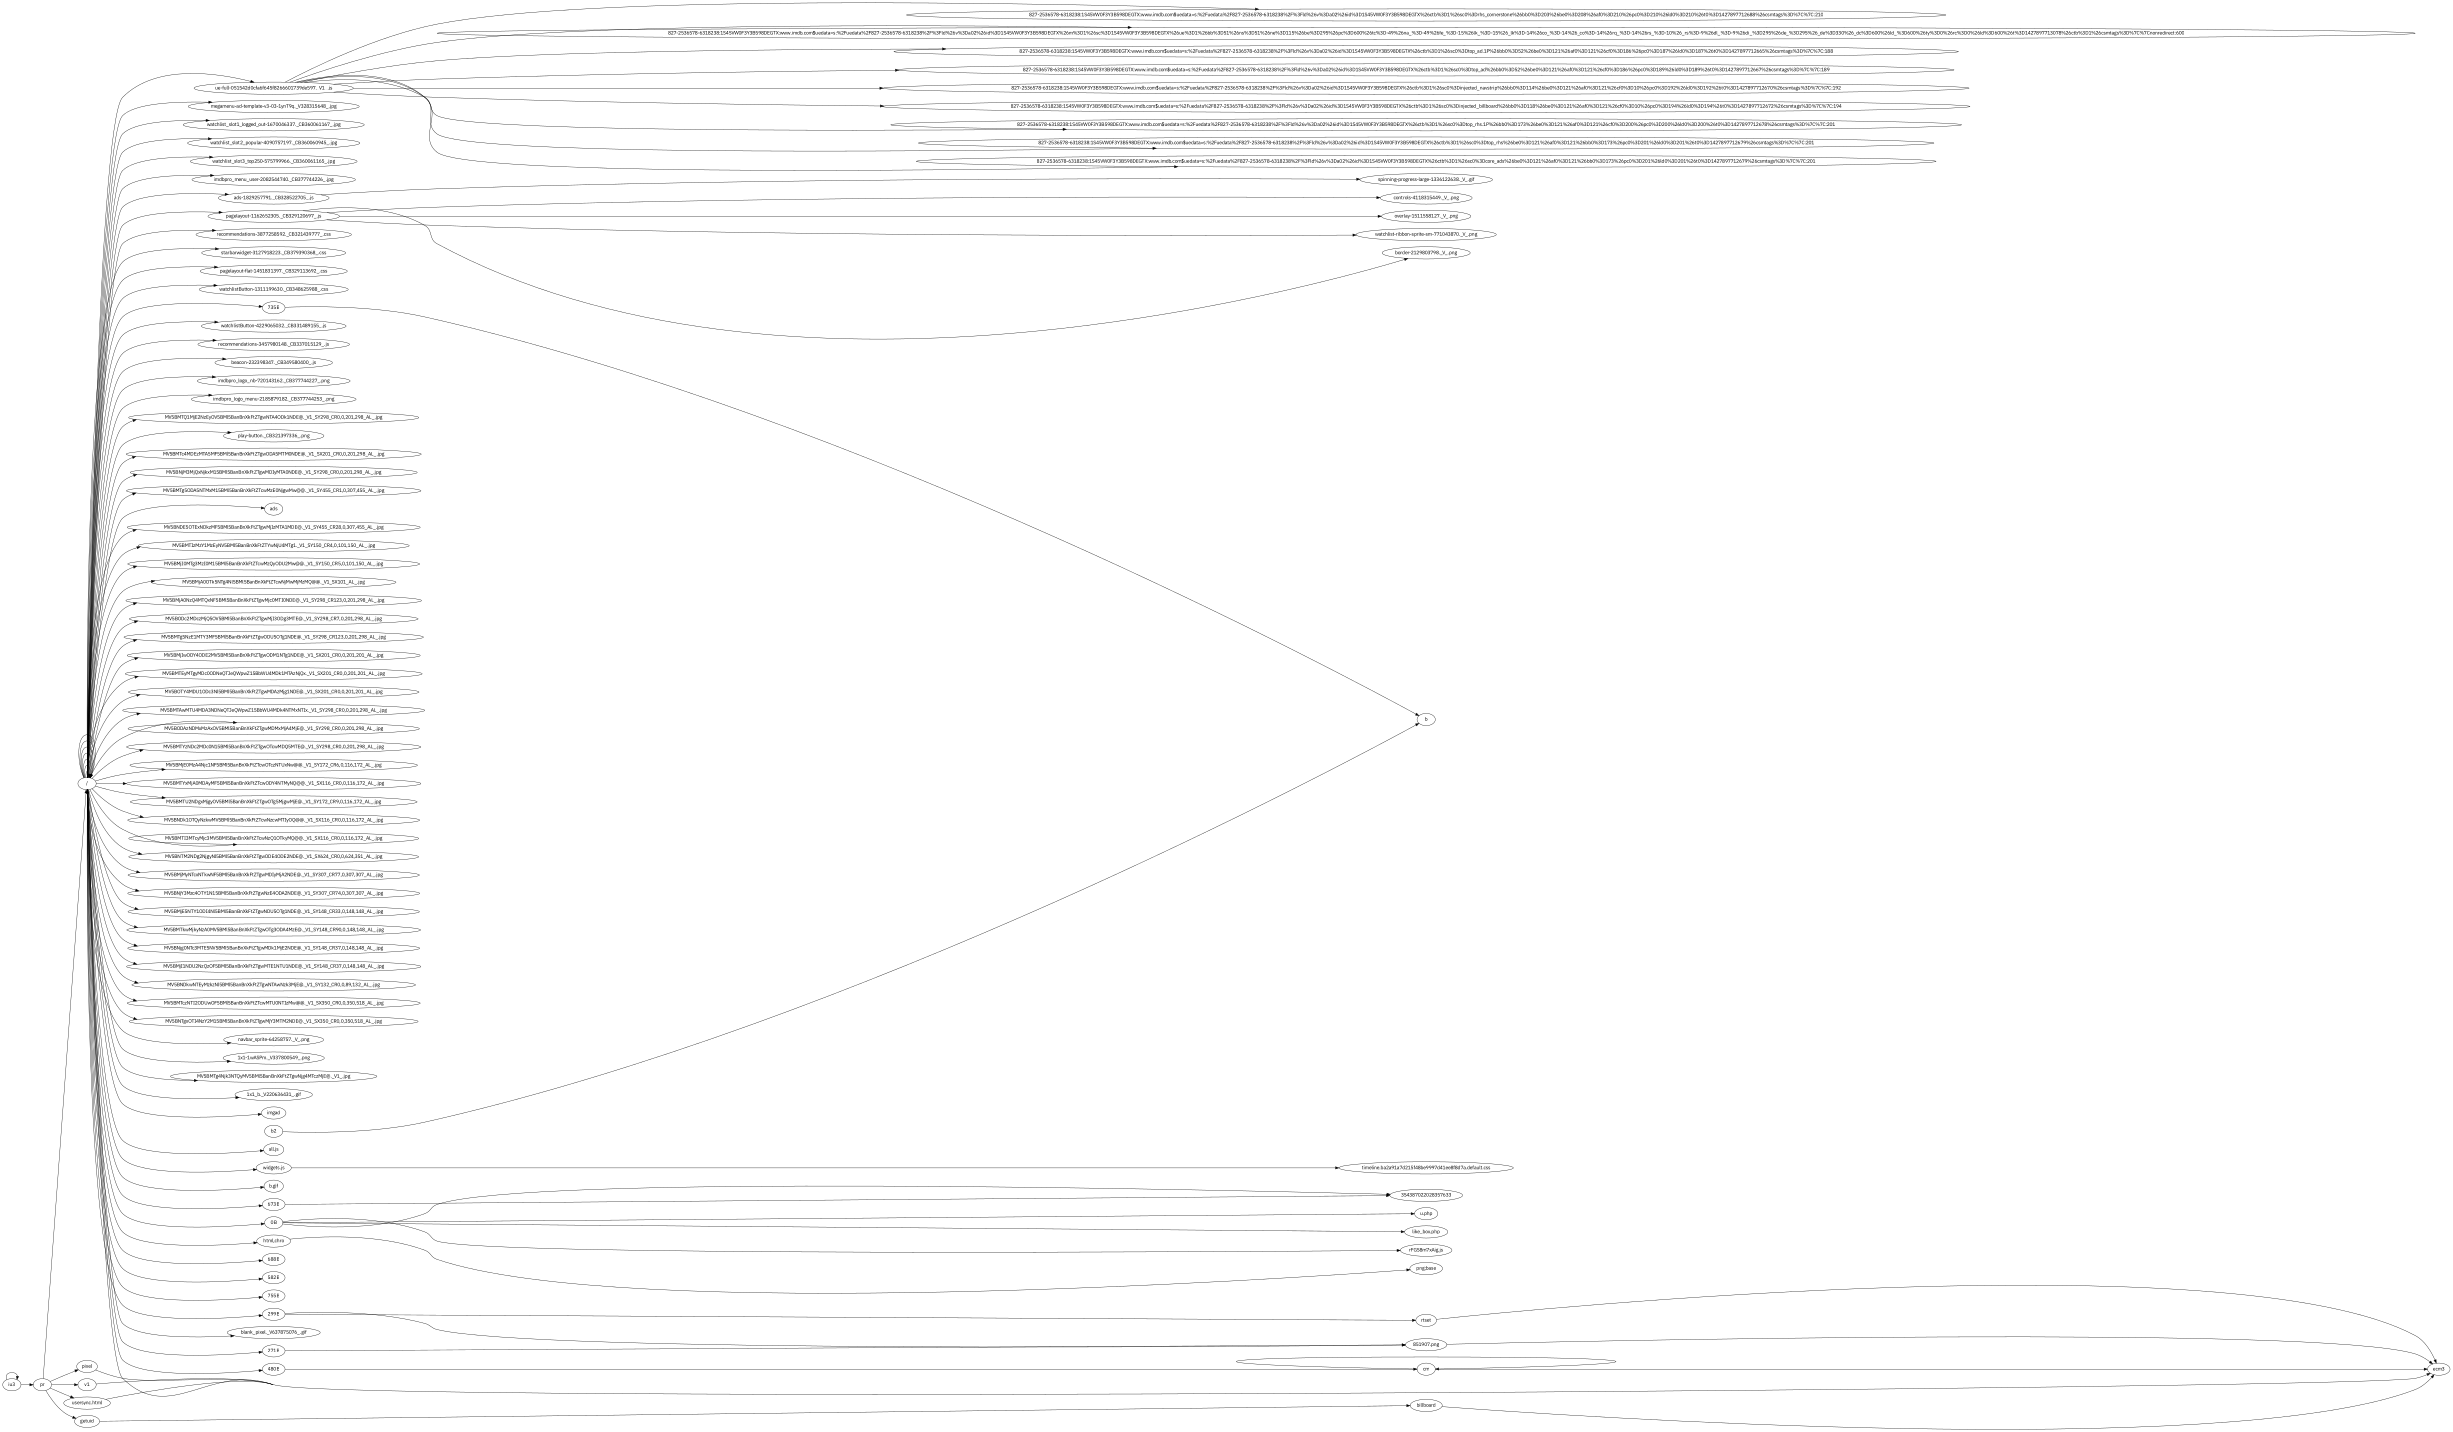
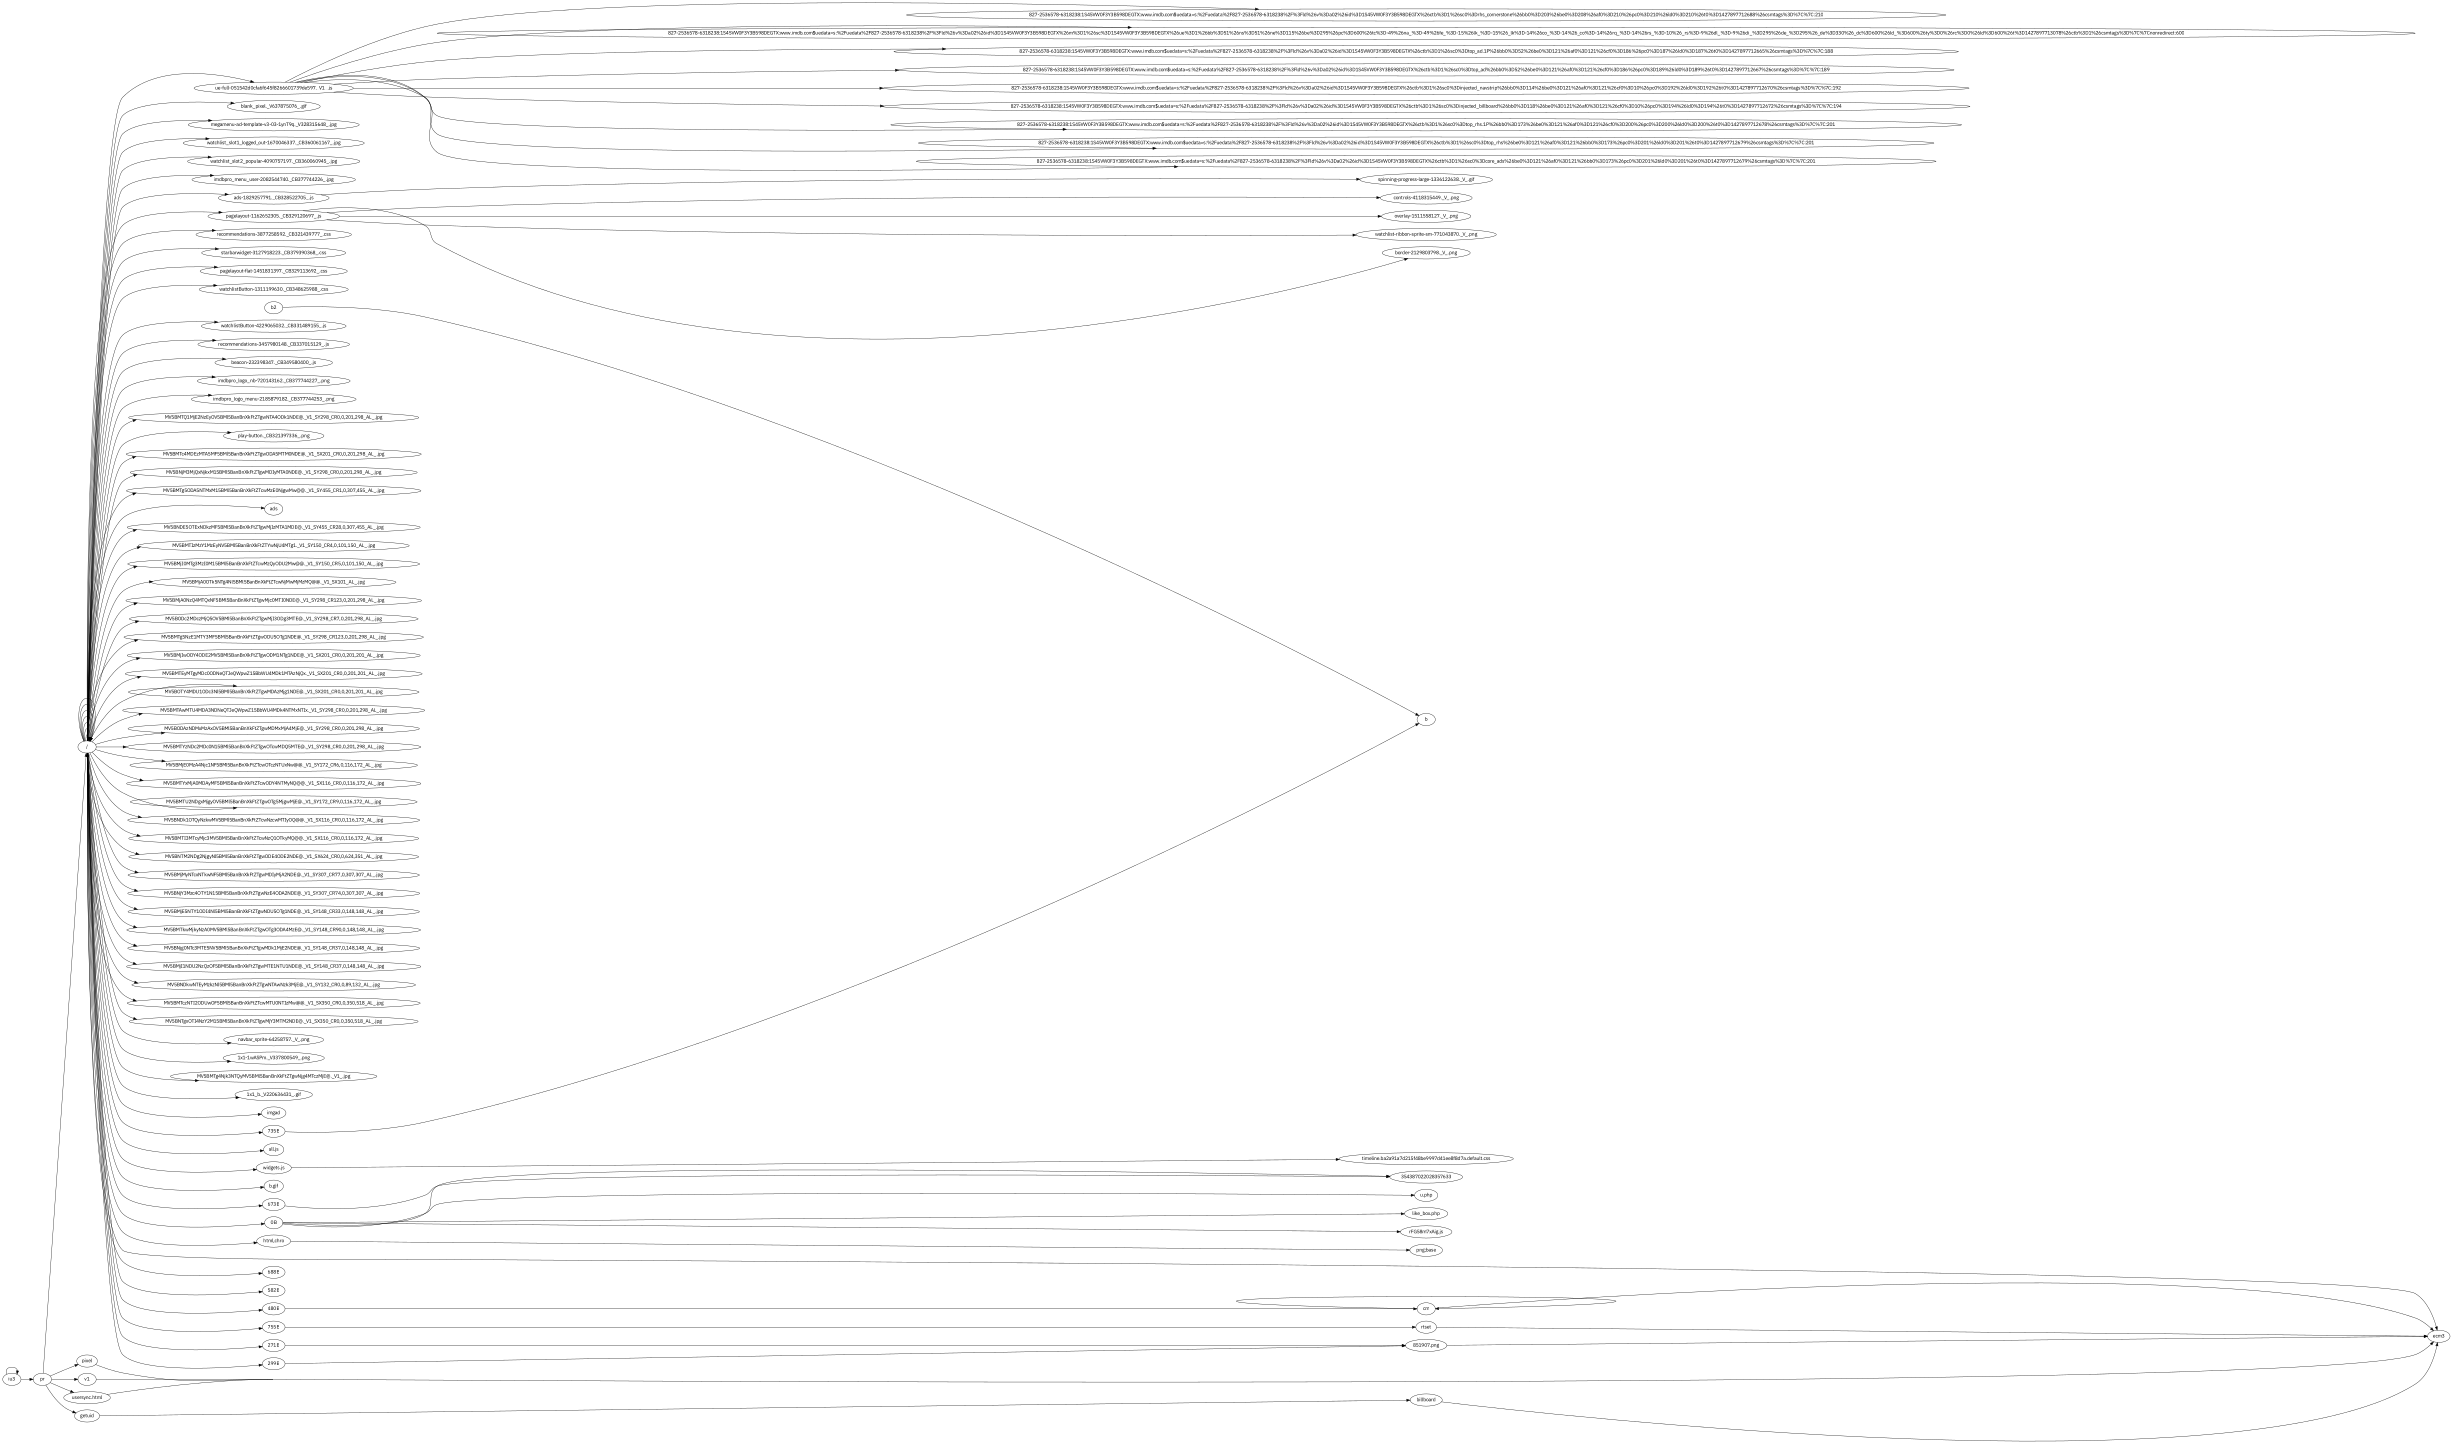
node "watchlist_slot3_top250-575799966._CB360061165_.jpg": removed
edge "299 B" -> "rtset": now "755 B" -> "rtset"
